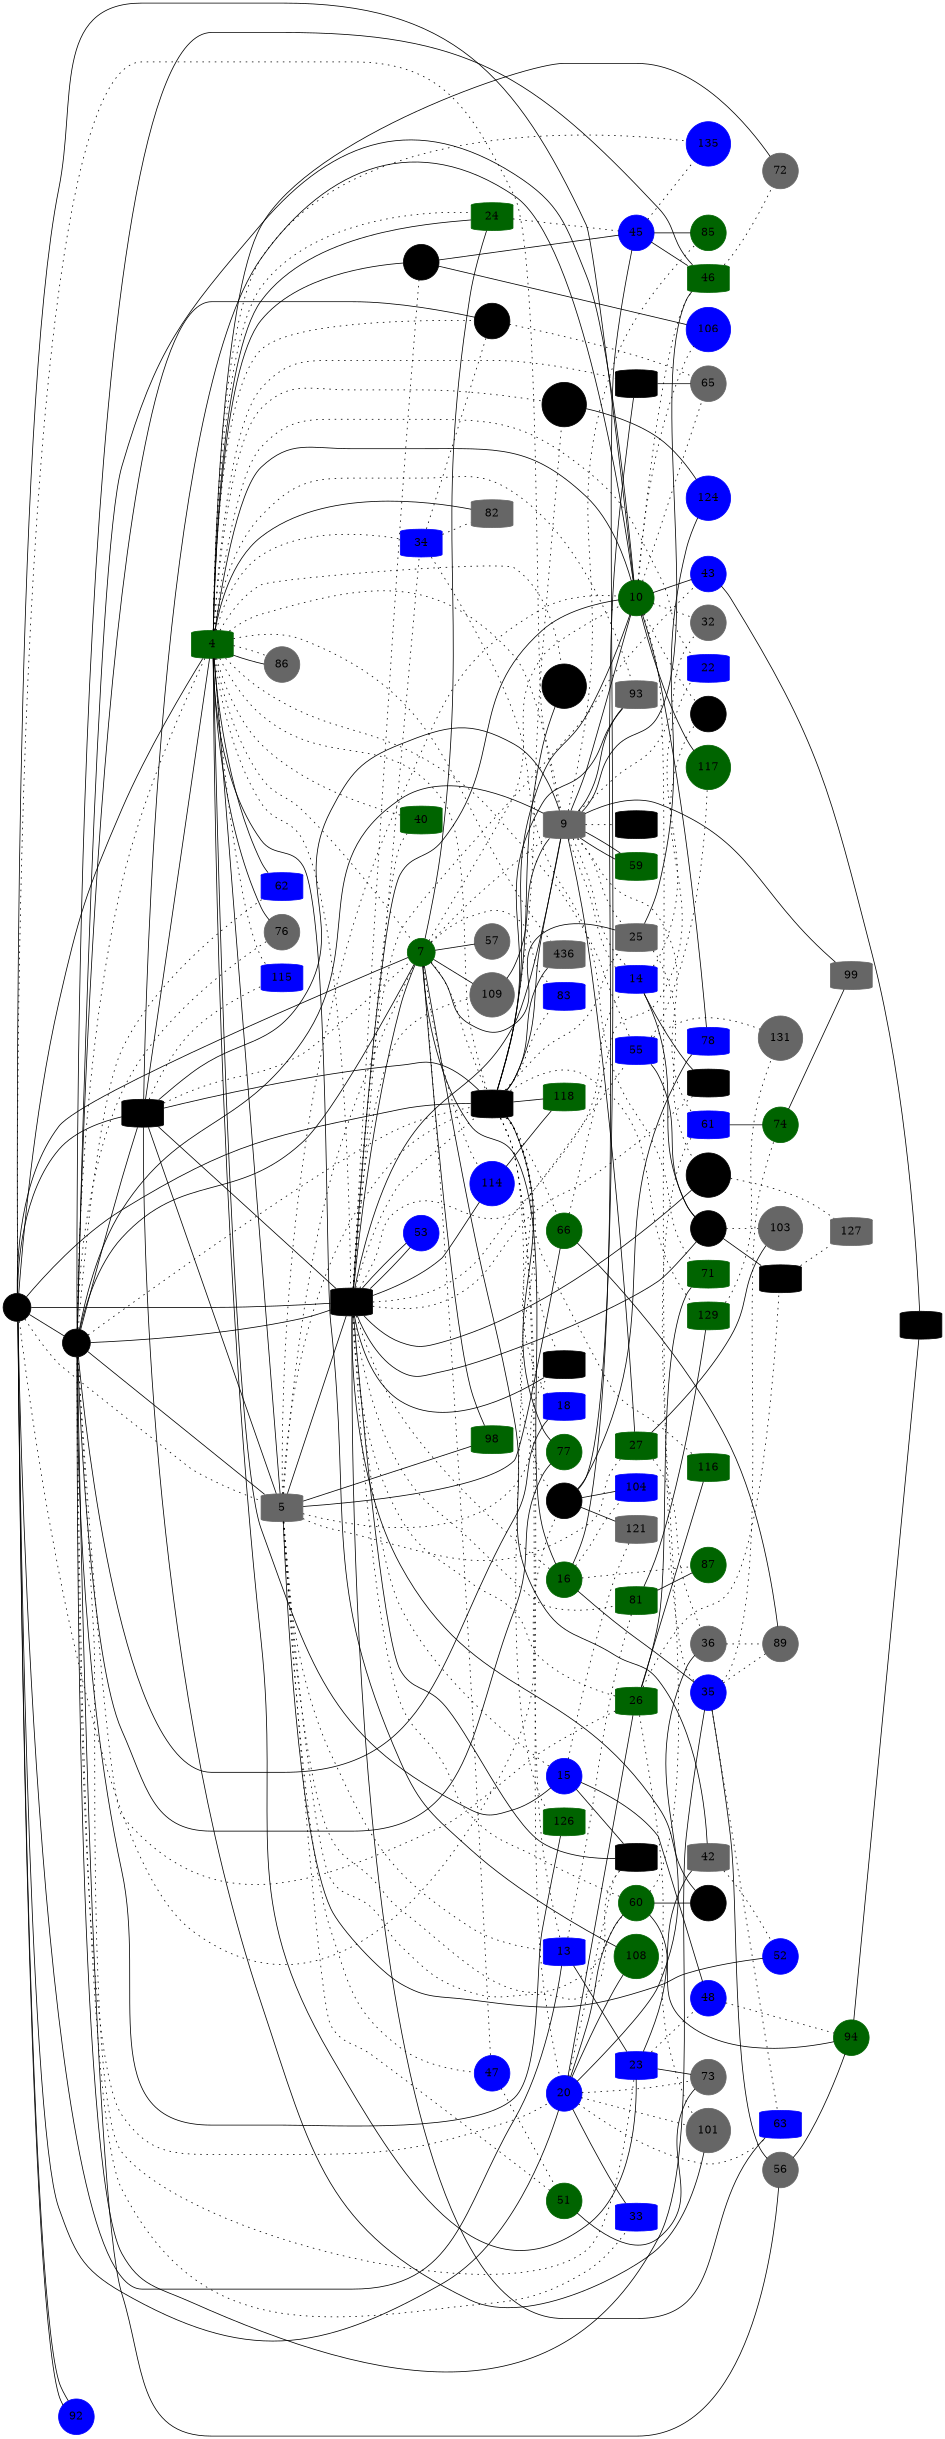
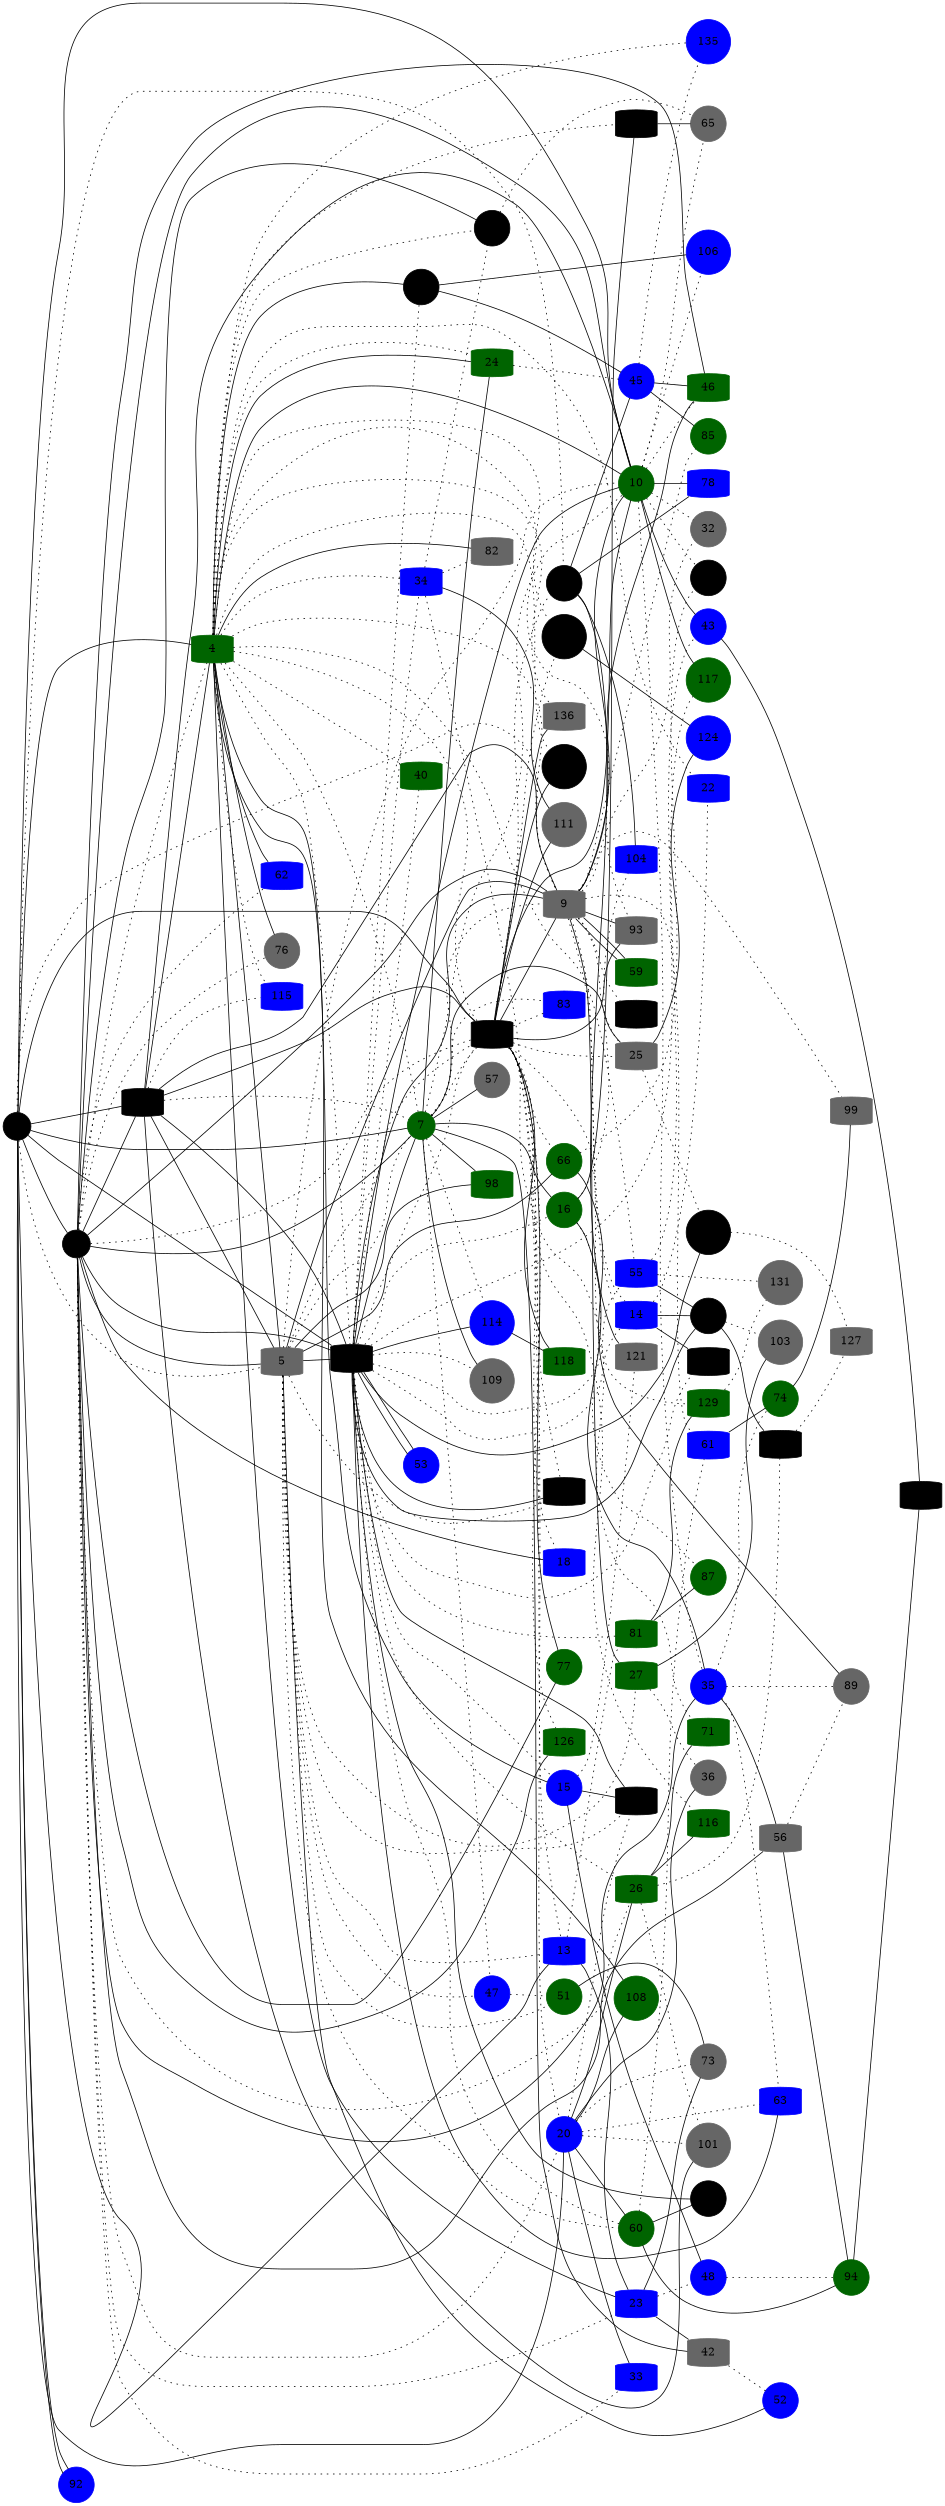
node "72": removed
node "86": removed
node "111": added
edge "9" -- "99": style solid -> dotted
edge "9" -- "109": now "9" -- "5"
node "436": label "436" -> "136"
edge "36" -- "89": now "56" -- "89"
node "56": shape circle -> cylinder
